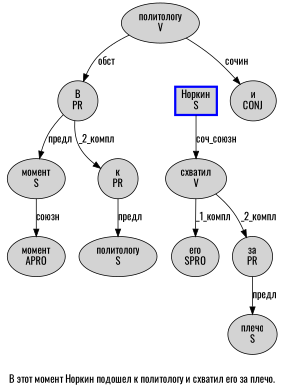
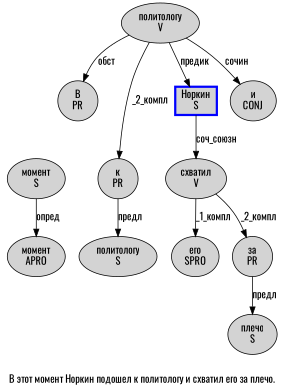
edge "политологу V" -> "Норкин S": added, label "предик"
edge "В PR" -> "момент S": removed, label "предл"
edge "В PR" -> "к PR": now "политологу V" -> "к PR"
edge "момент S" -> "момент APRO": label "союзн" -> "опред"
